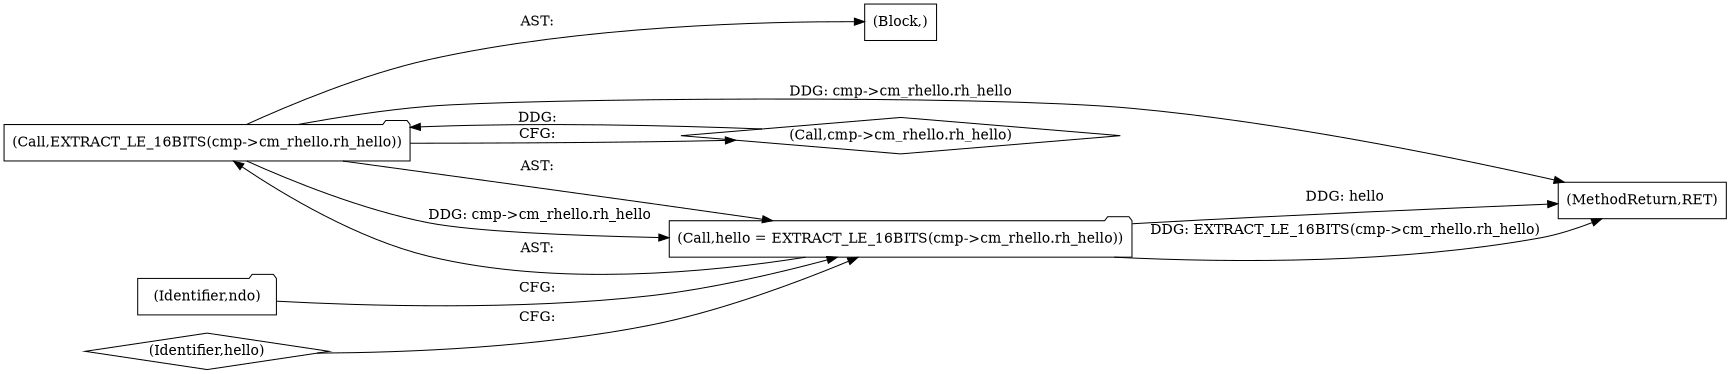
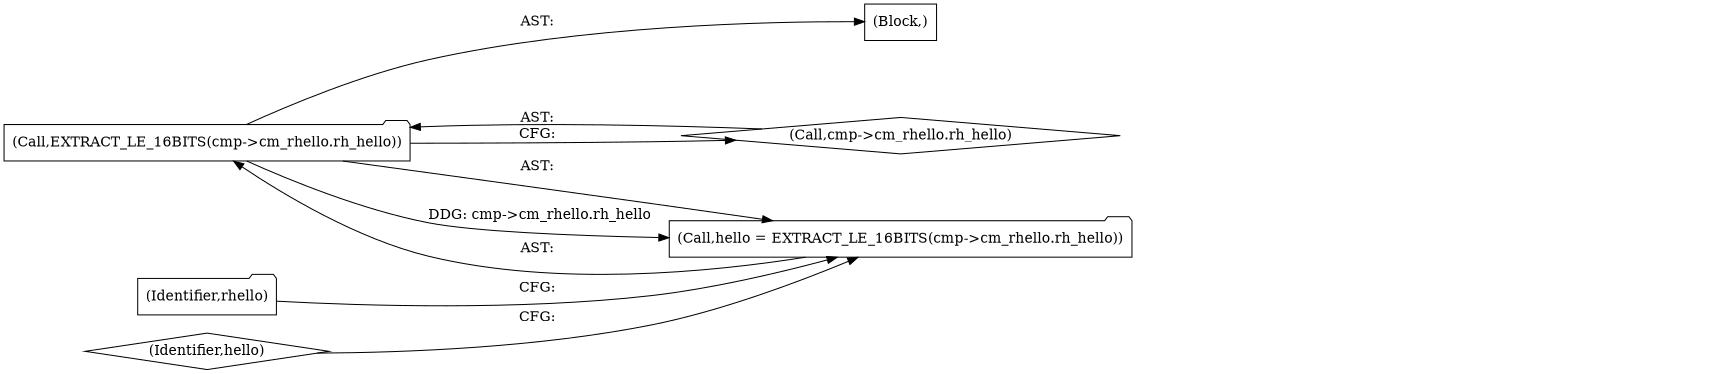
edge "(Call,cmp->cm_rhello.rh_hello)" -> "(Call,EXTRACT_LE_16BITS(cmp->cm_rhello.rh_hello))": label "DDG: " -> "AST: "
node "(MethodReturn,RET)": removed
node "(Identifier,ndo)": label "(Identifier,ndo)" -> "(Identifier,rhello)"
